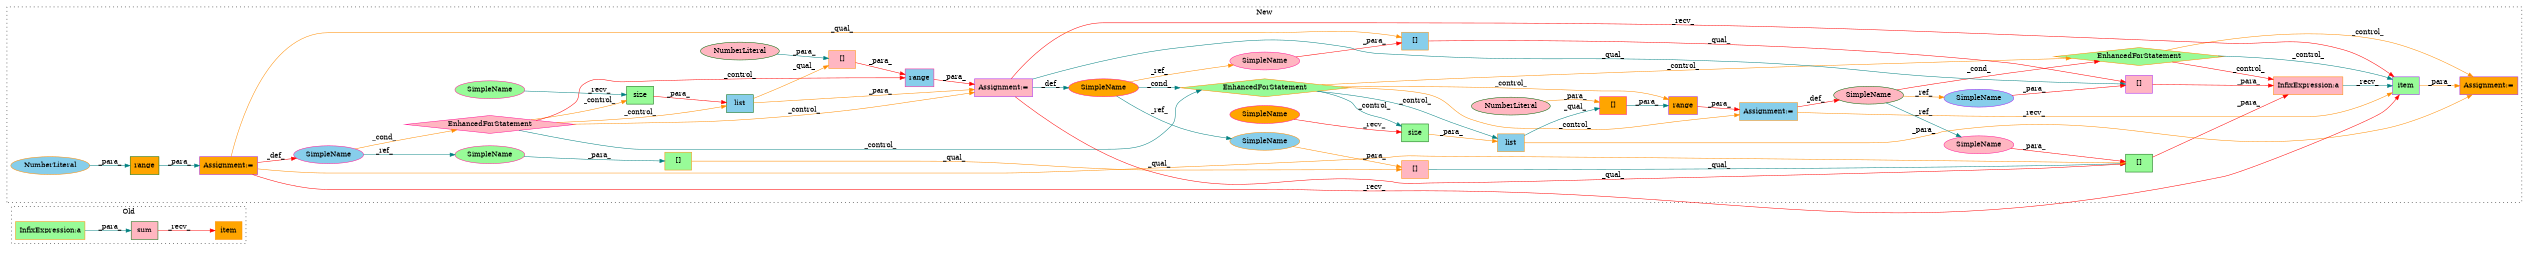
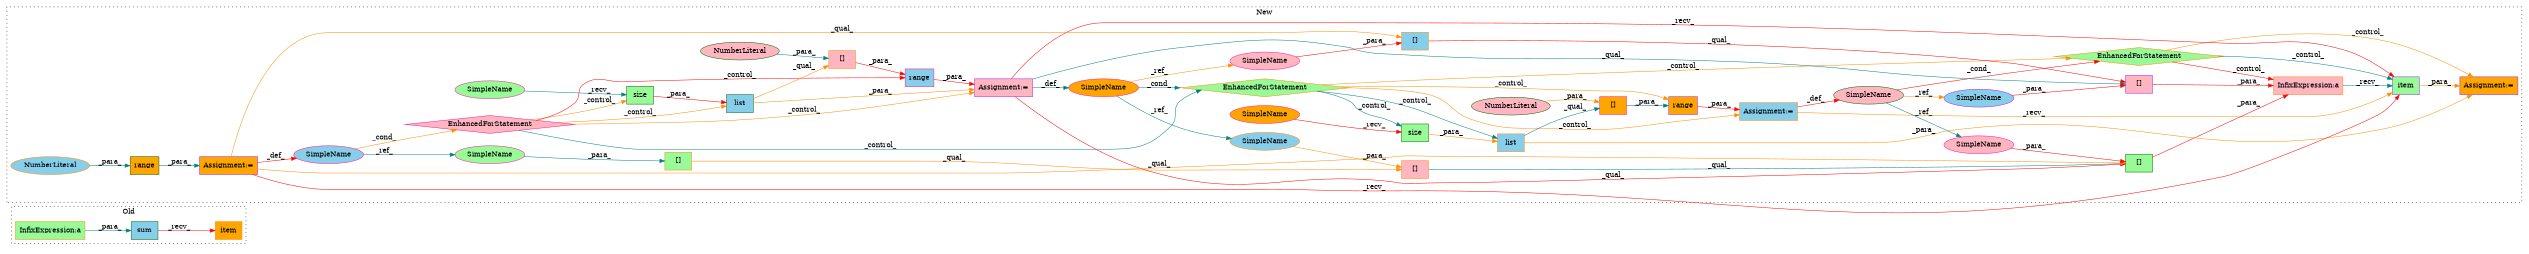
node "sum": fillcolor lightpink -> skyblue
